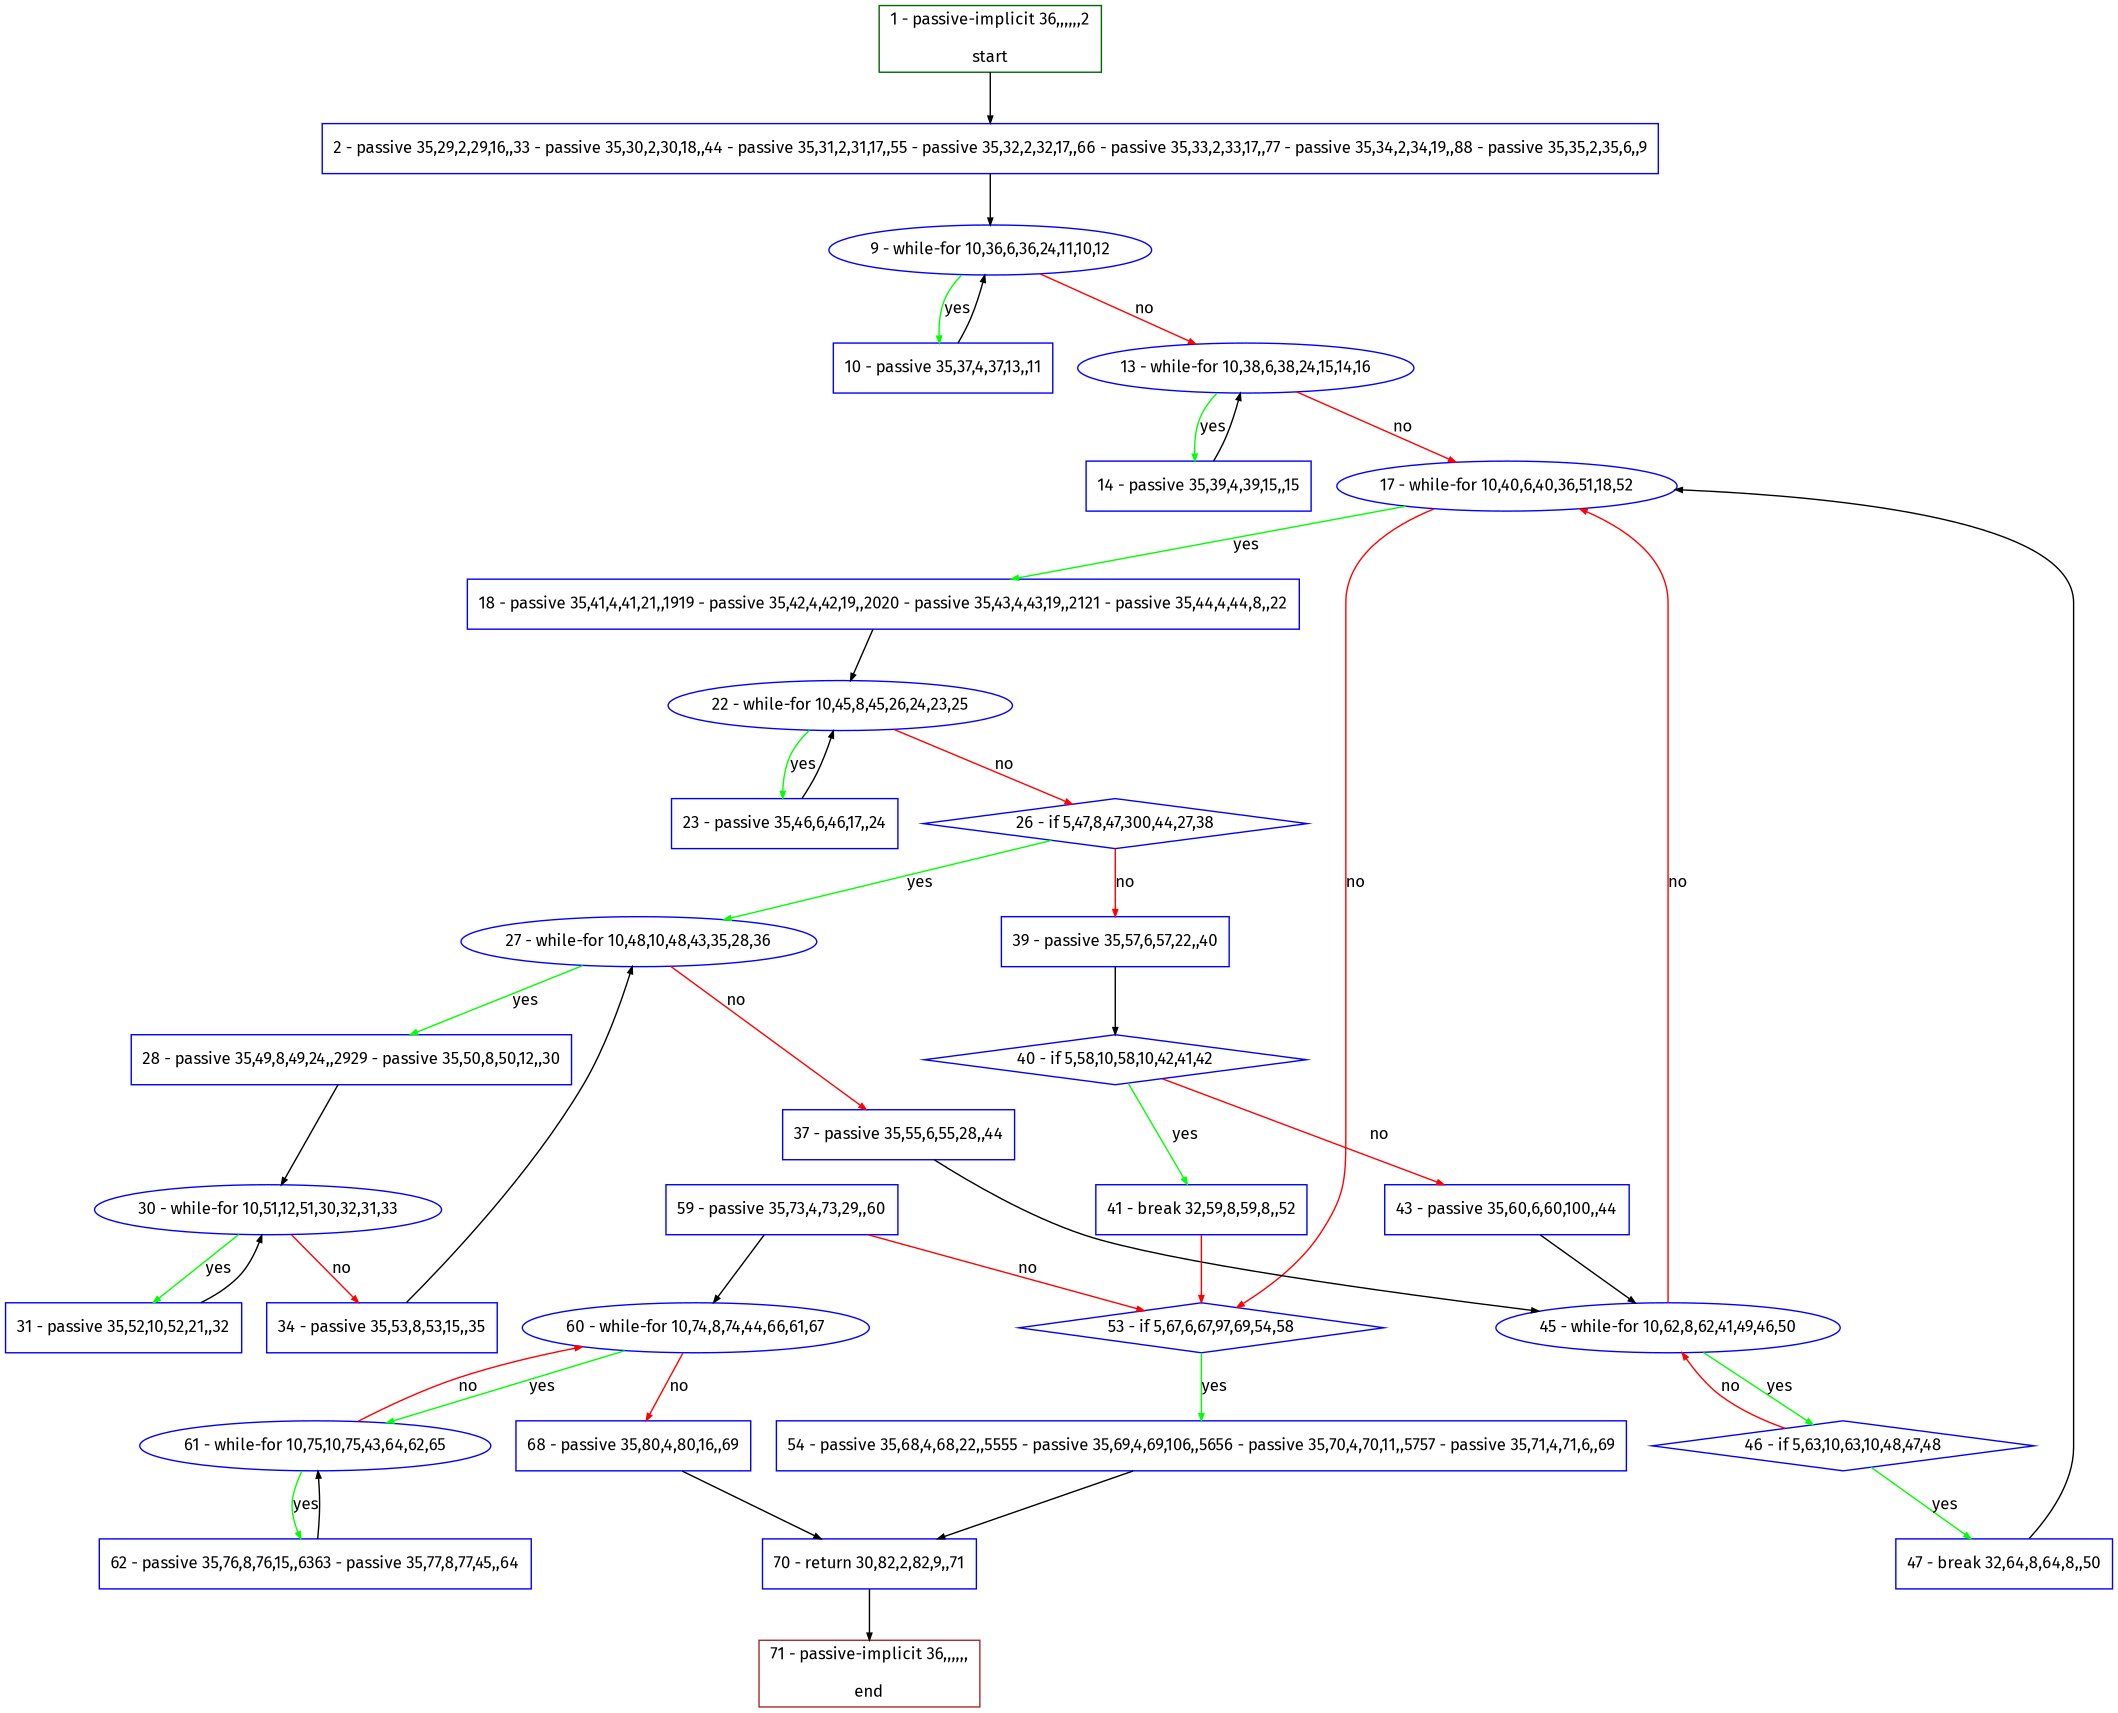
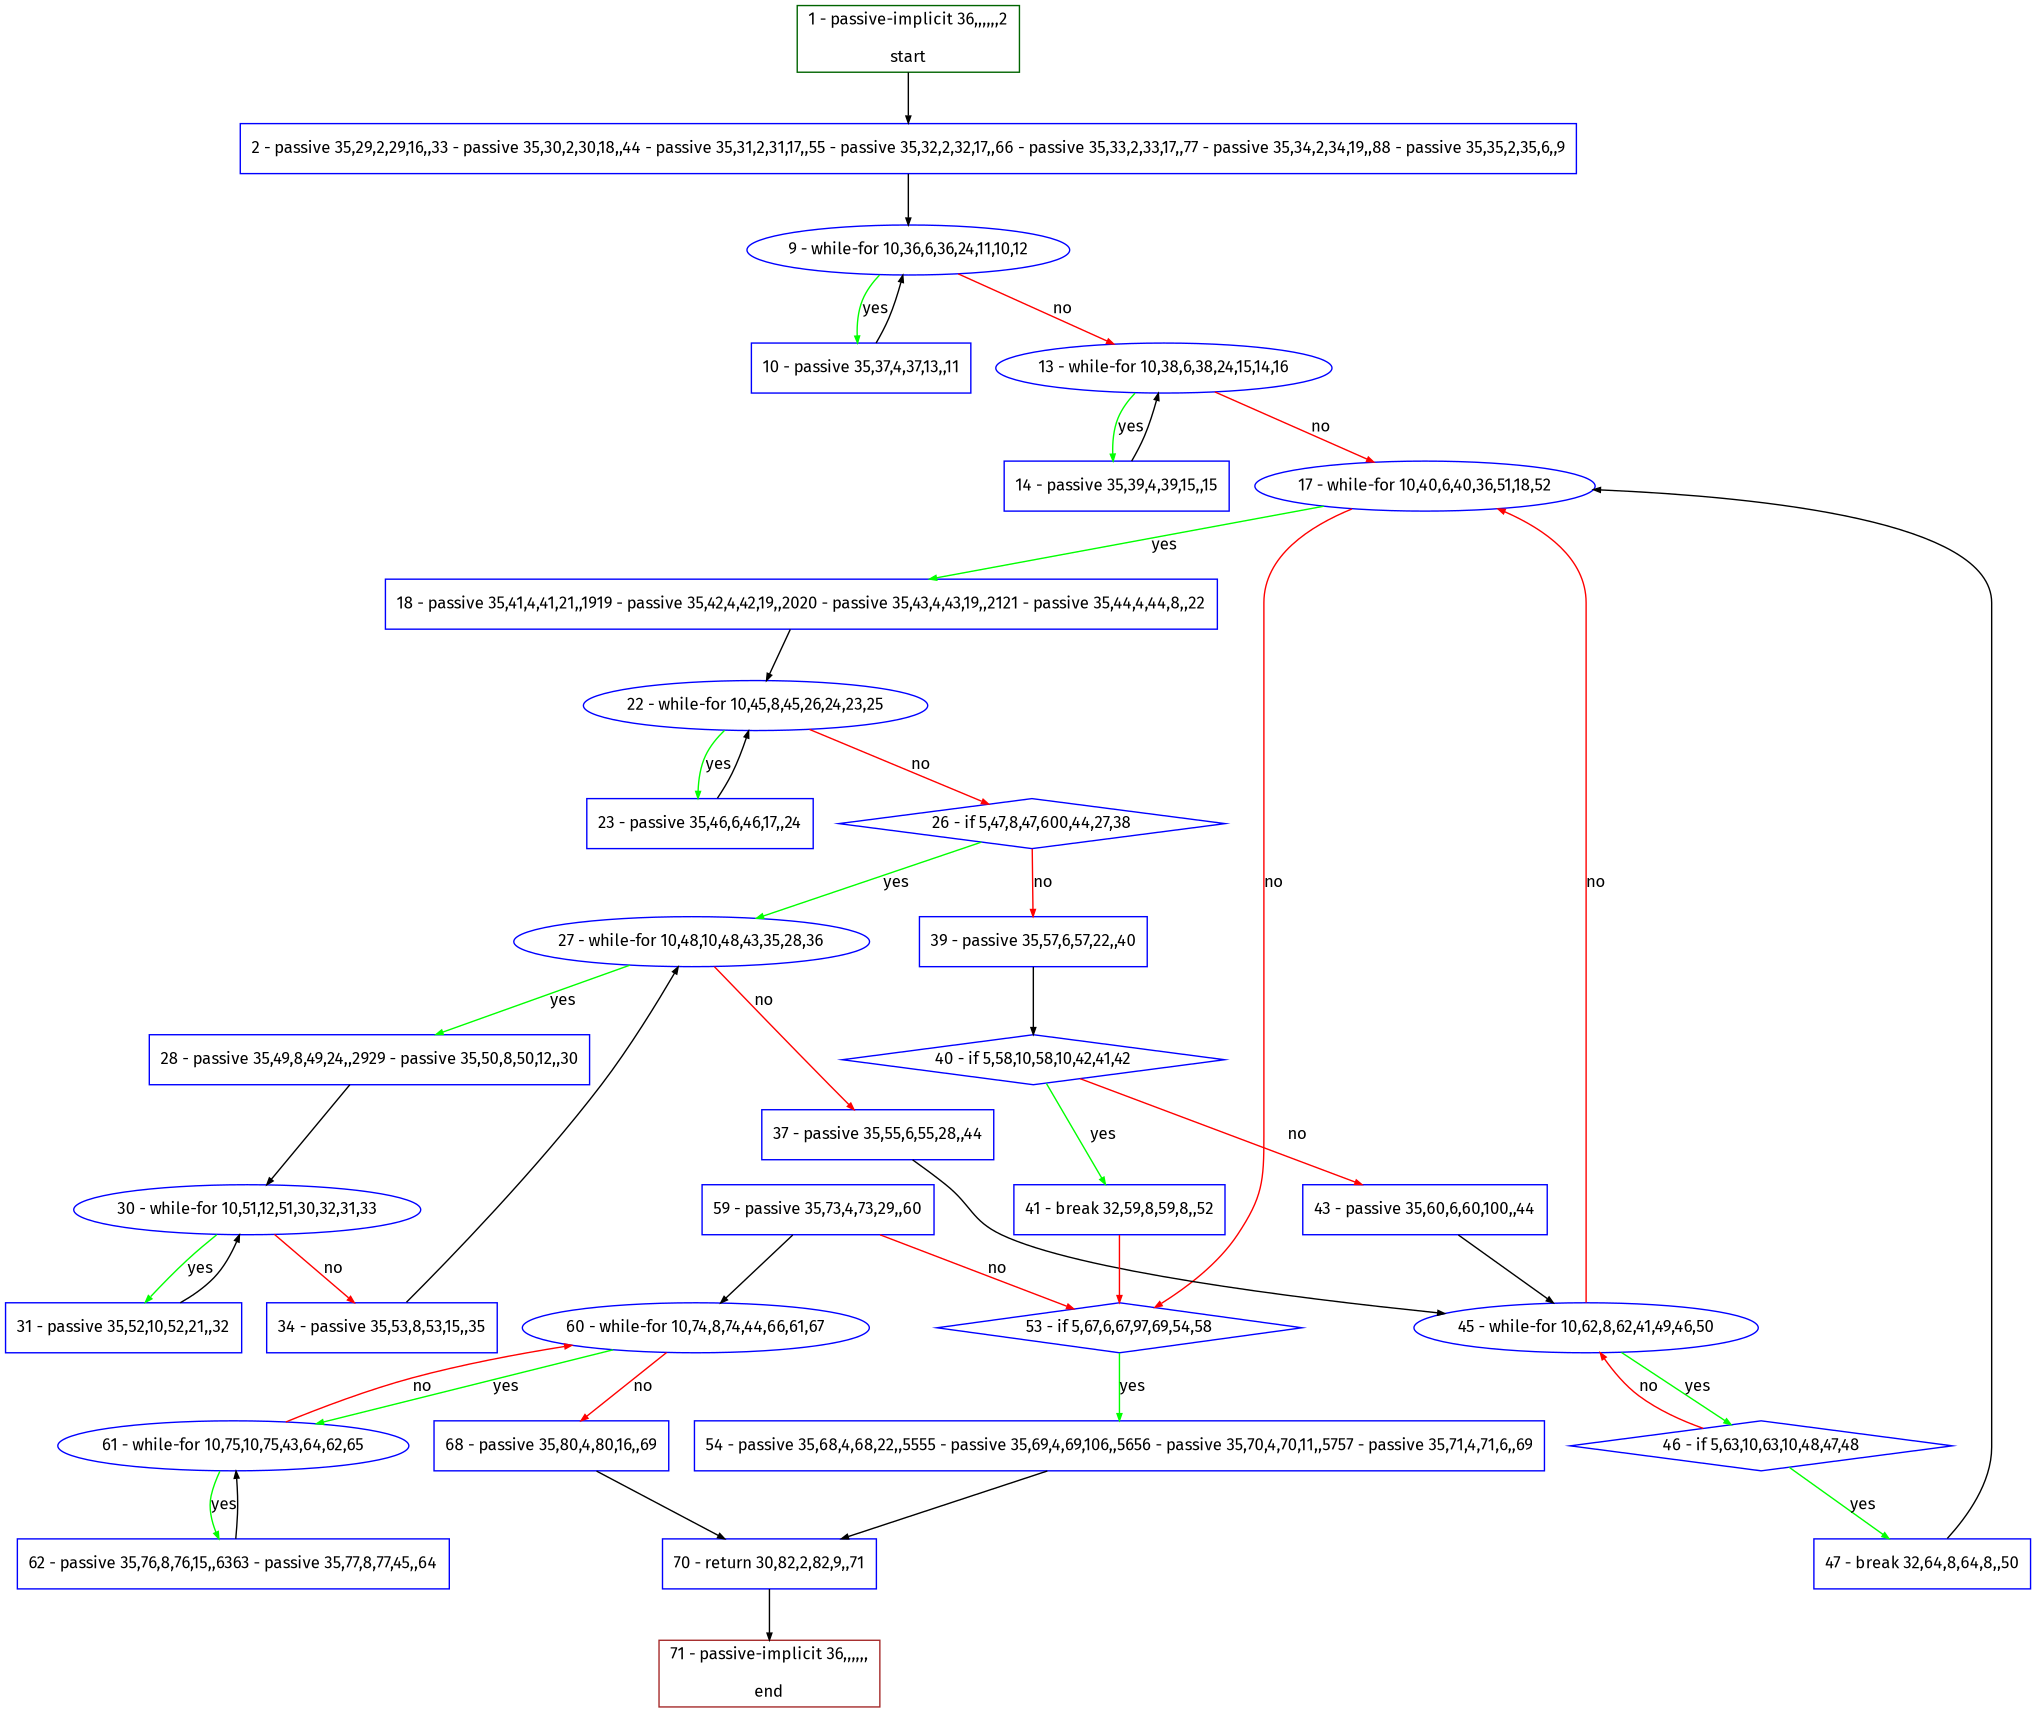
node "26 - if 5,47,8,47,300,44,27,38": label "26 - if 5,47,8,47,300,44,27,38" -> "26 - if 5,47,8,47,600,44,27,38"
